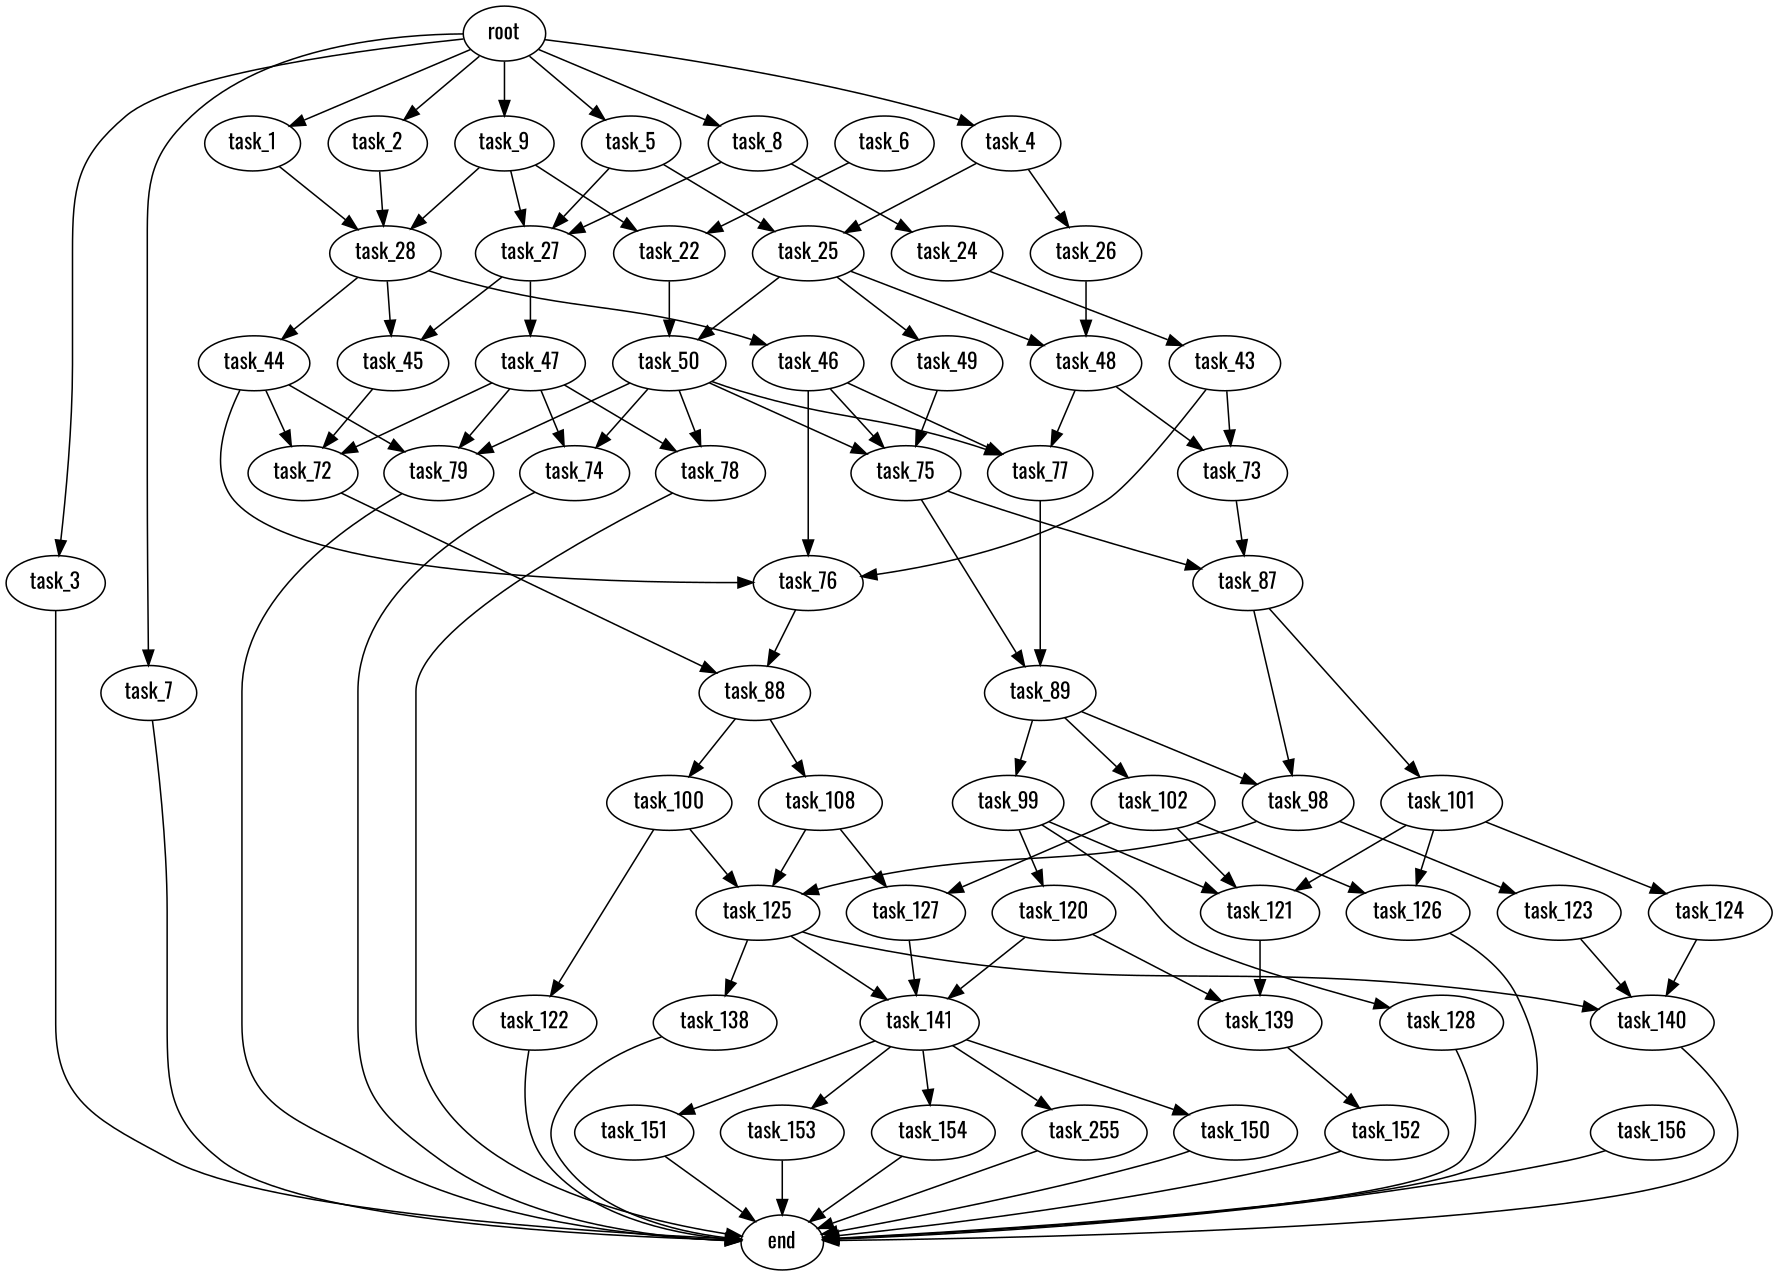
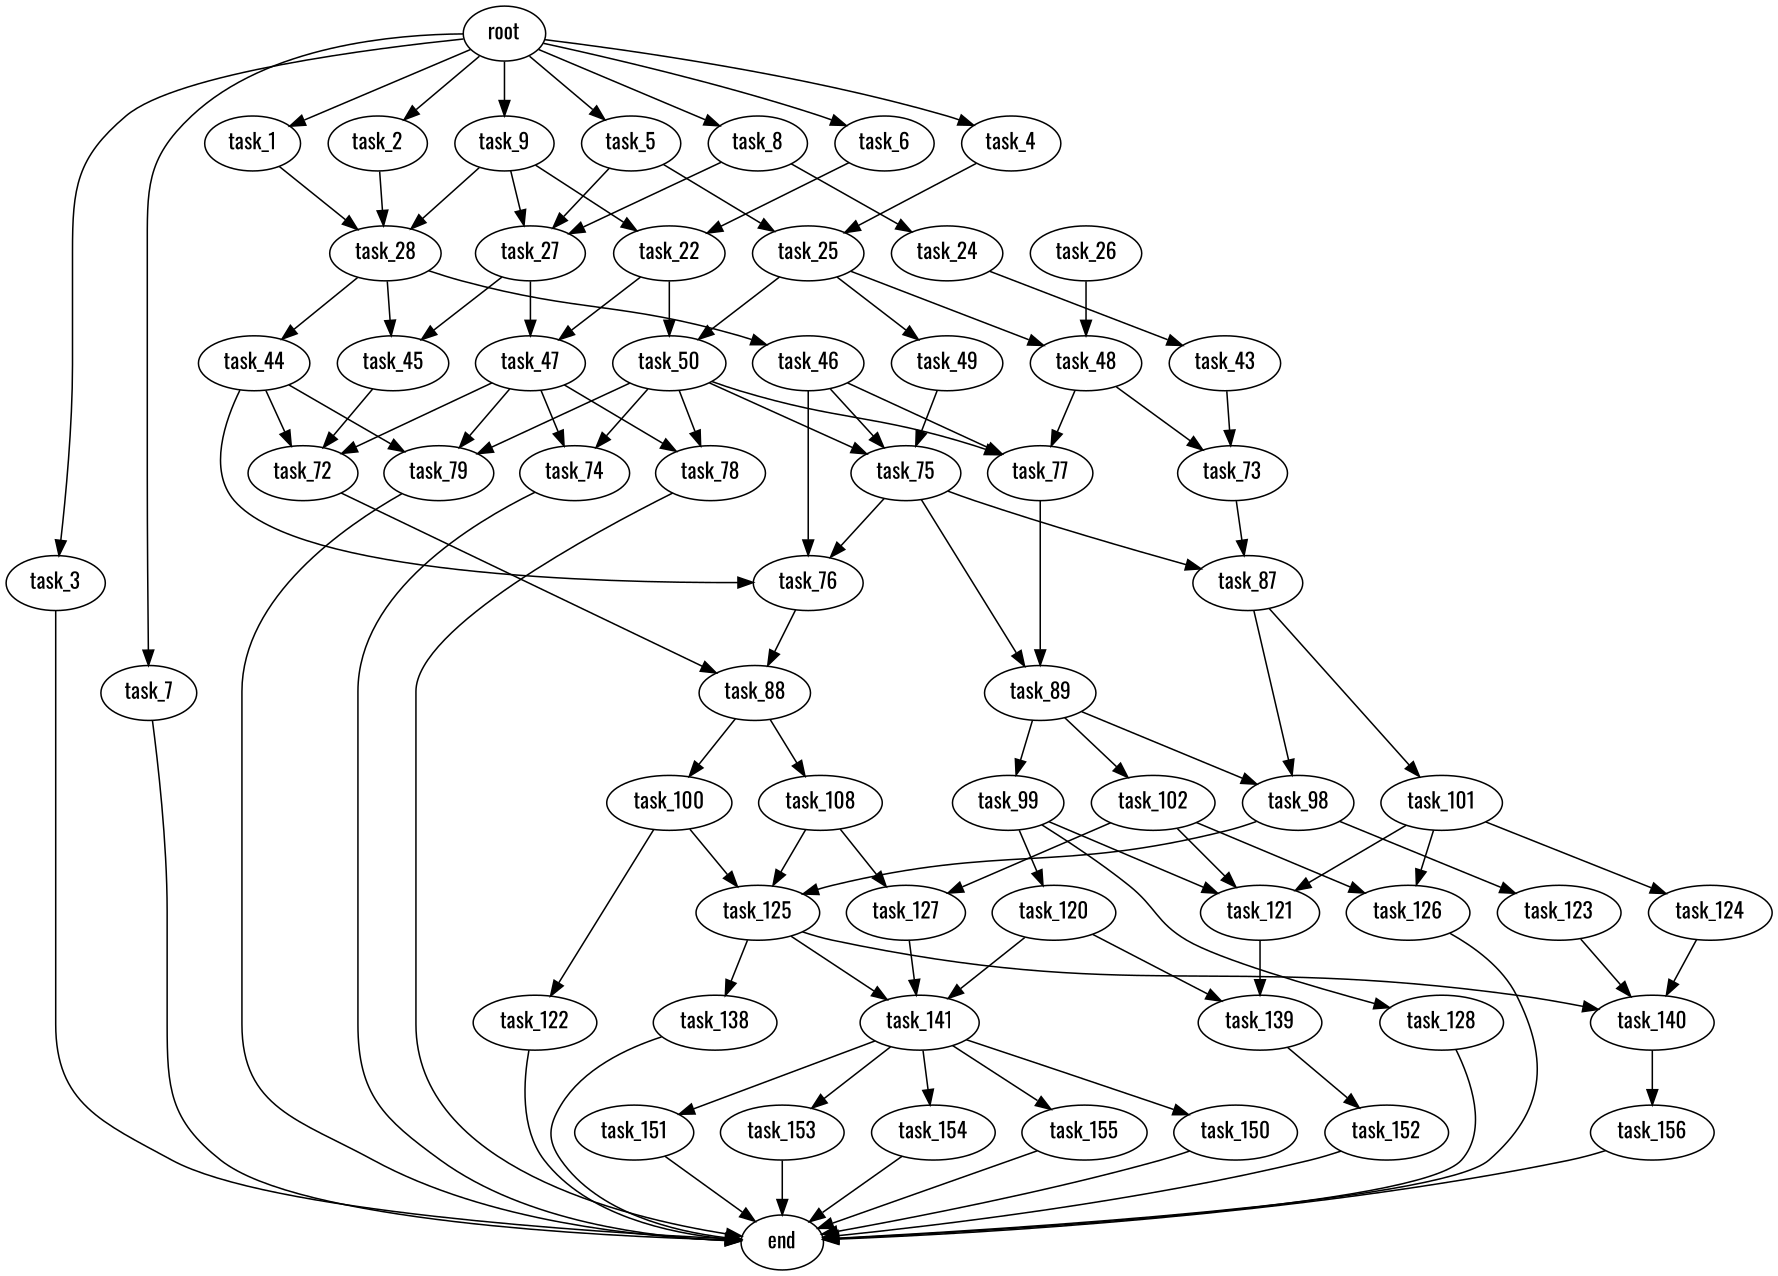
edge "root" -> "task_6": added
edge "task_4" -> "task_26": removed
edge "task_22" -> "task_47": added
edge "task_43" -> "task_76": now "task_75" -> "task_76"
node "task_255": label "task_255" -> "task_155"
edge "task_140" -> "end": now "task_140" -> "task_156"
